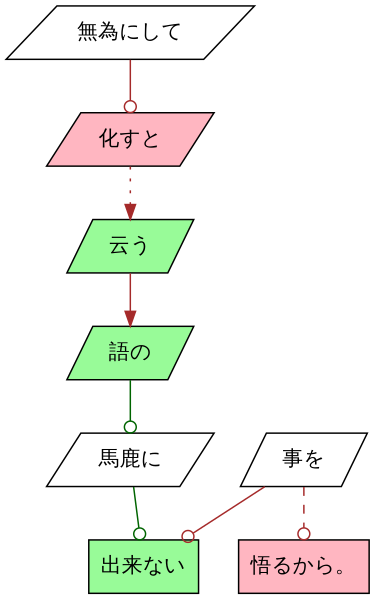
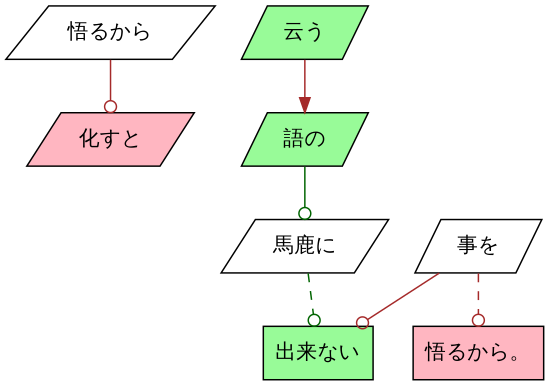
node "無為にして": label "無為にして" -> "悟るから"
edge "化すと" -> "云う": removed
edge "馬鹿に" -> "出来ない": style solid -> dashed
